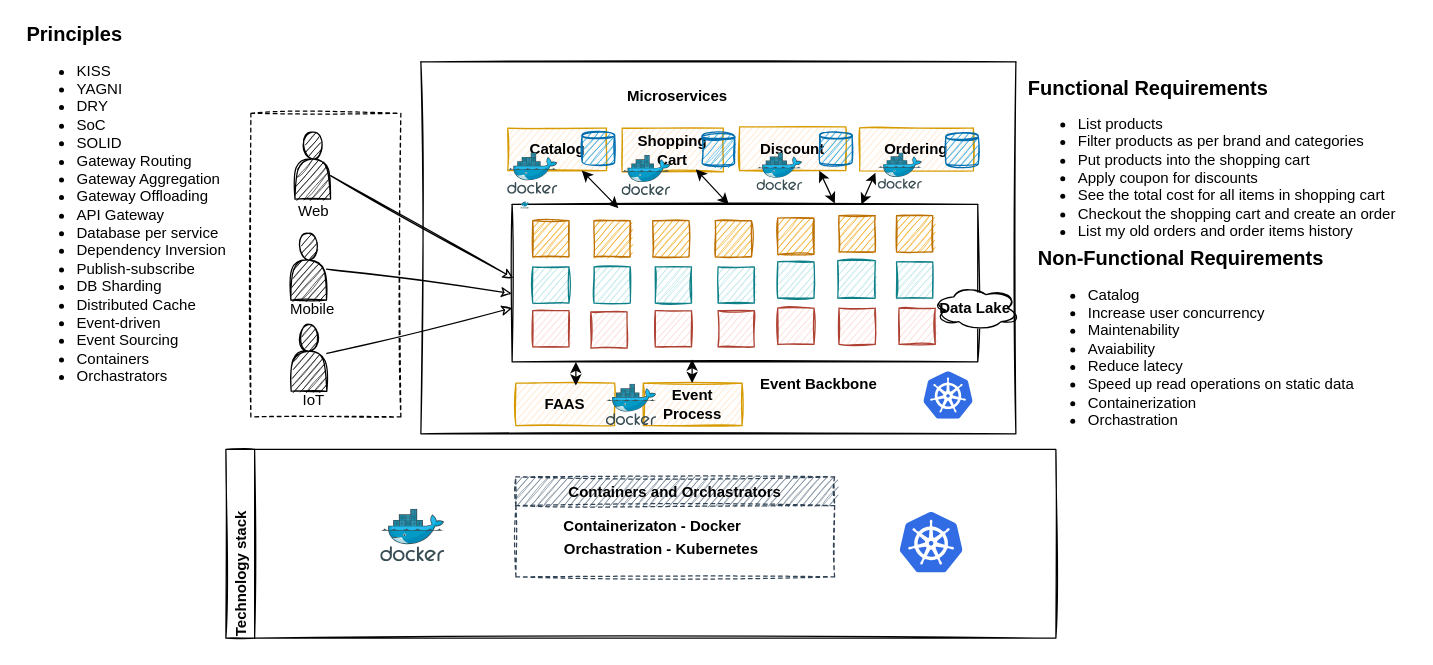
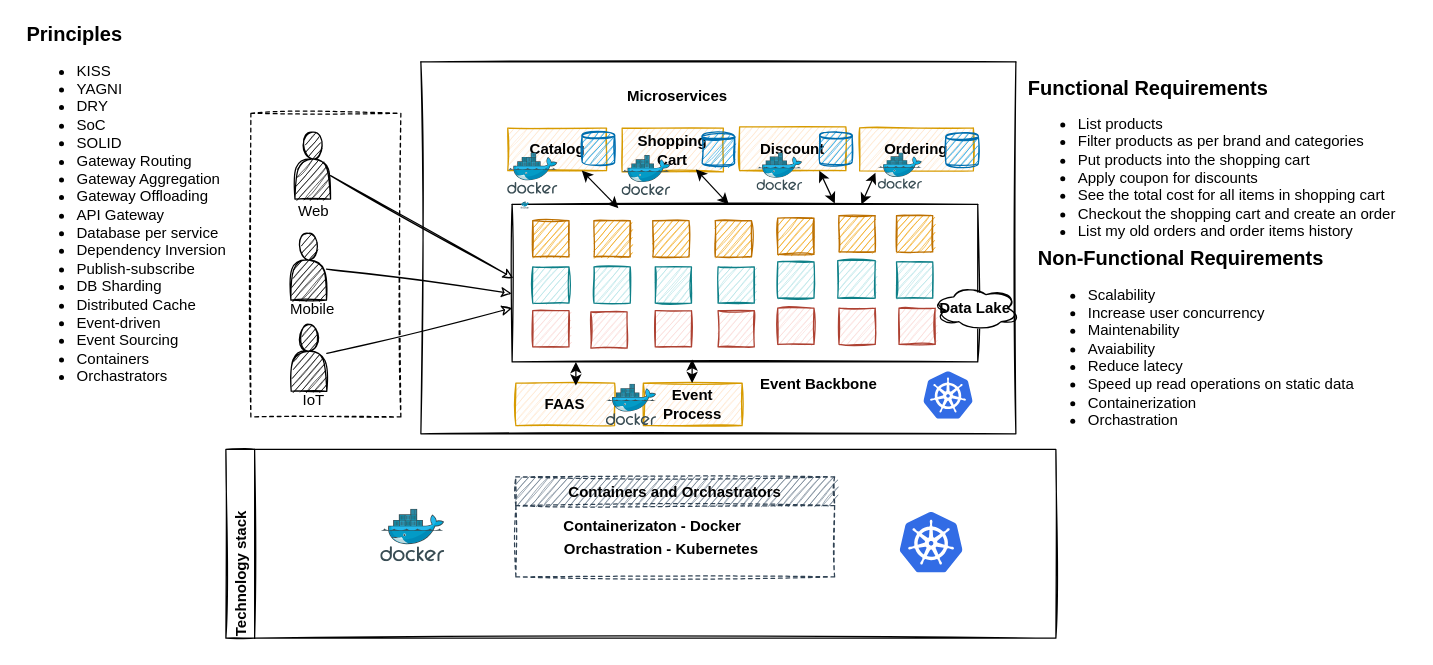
node "Non-Functional Requirements Catalog Increase user concurrency Maintenability Avaiability Reduce latecy Speed up read operations on static data Containerization Orchastration": label "Non-Functional Requirements Catalog Increase user concurrency Maintenability Avaiability Reduce latecy Speed up read operations on static data Containerization Orchastration" -> "Non-Functional Requirements Scalability Increase user concurrency Maintenability Avaiability Reduce latecy Speed up read operations on static data Containerization Orchastration"
